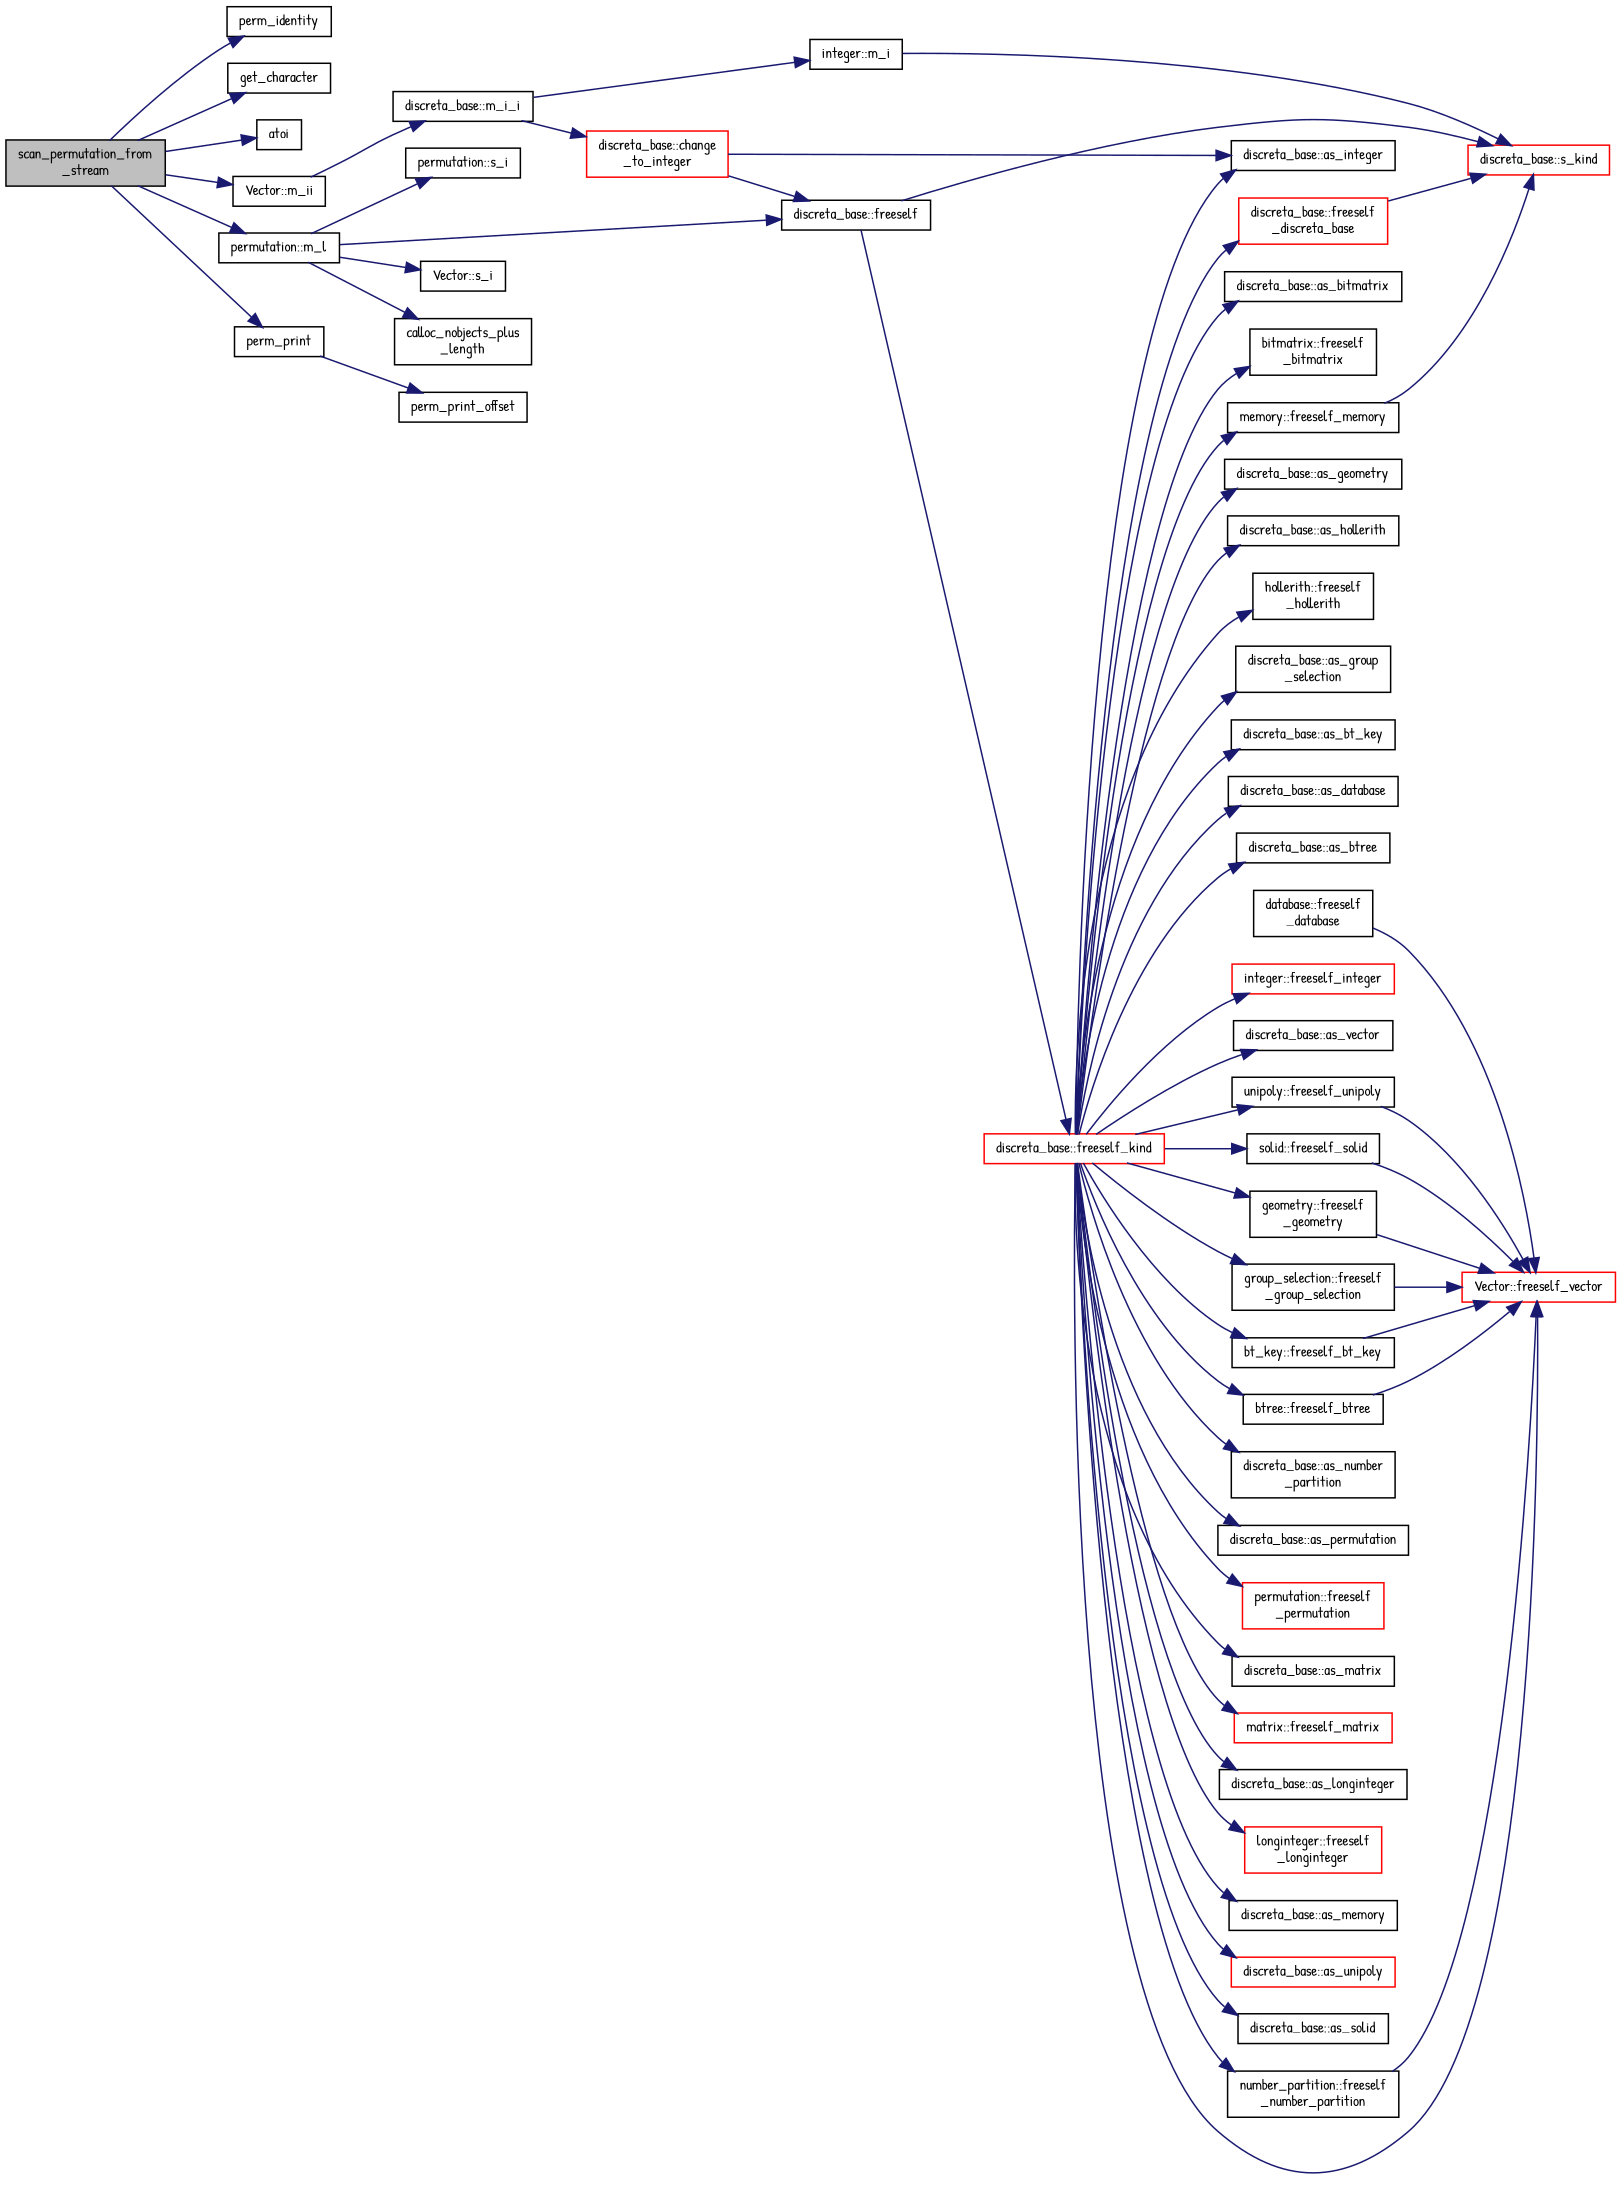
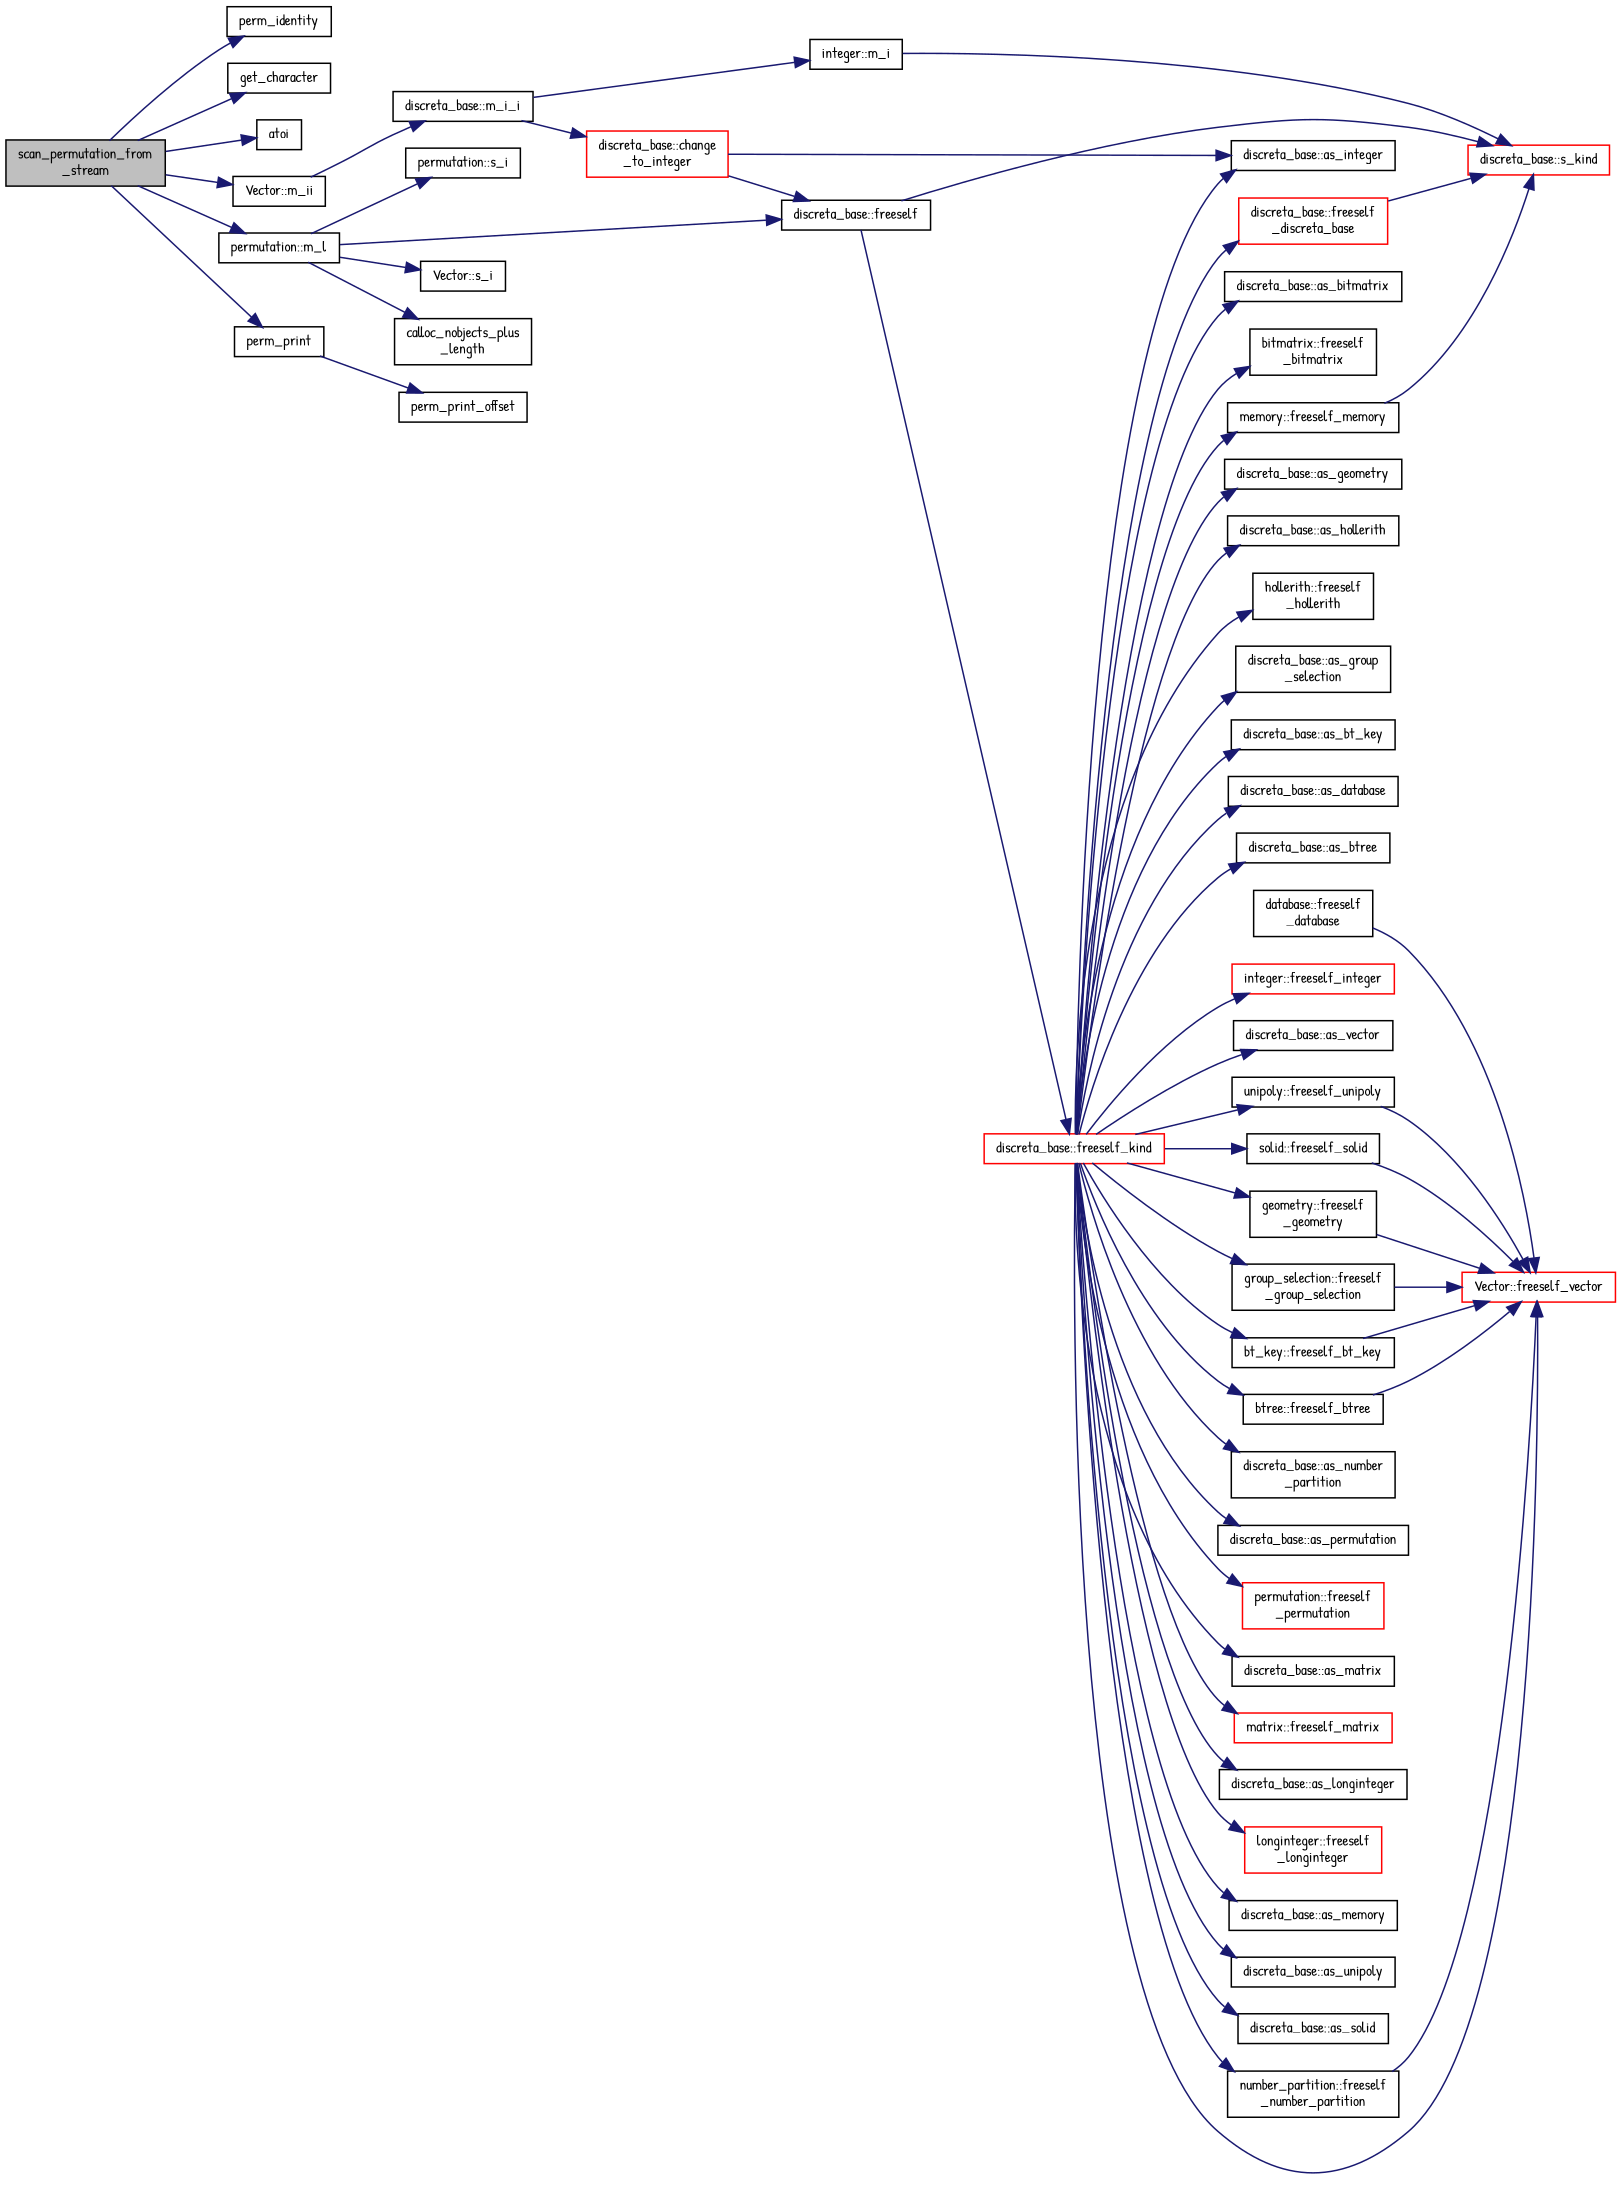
node "discreta_base::as_unipoly": color red -> black
